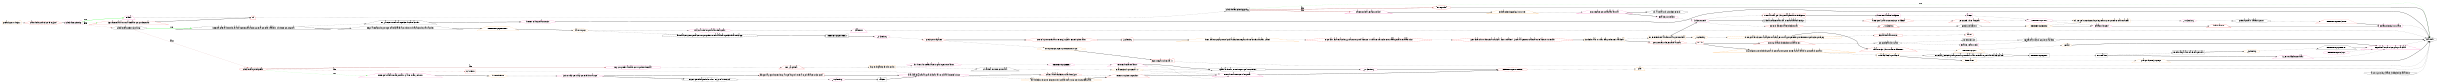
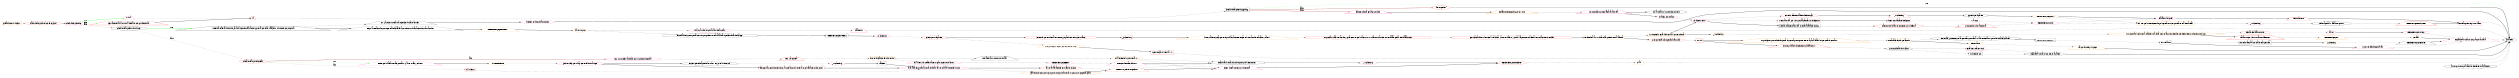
edge "tal vez" -> "<RETRO_EMOJI_MUSIC2>": added
node "Solo lástima. No se me ocurre nada.": label "Solo lástima. No se me ocurre nada." -> "Qué lástima. No se me ocurre nada."
